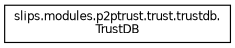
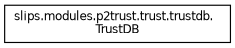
node "slips.modules.p2ptrust.trust.trustdb. TrustDB": label "slips.modules.p2ptrust.trust.trustdb. TrustDB" -> "slips.modules.p2trust.trust.trustdb. TrustDB"
